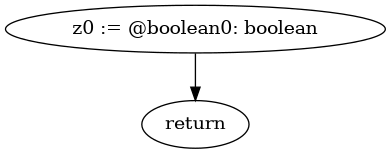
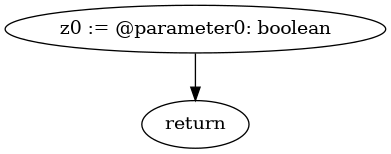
node "z0 := @boolean0: boolean": label "z0 := @boolean0: boolean" -> "z0 := @parameter0: boolean"
